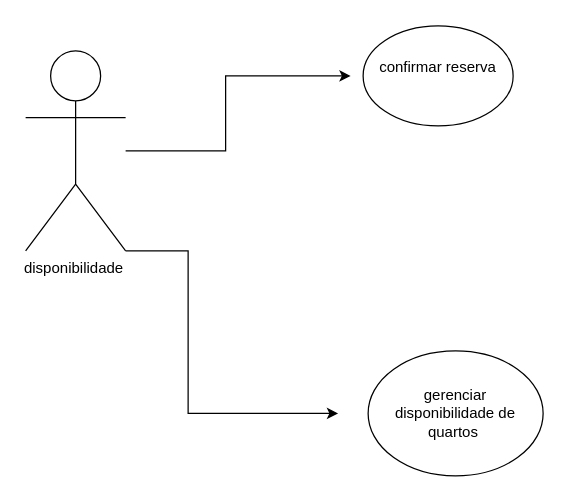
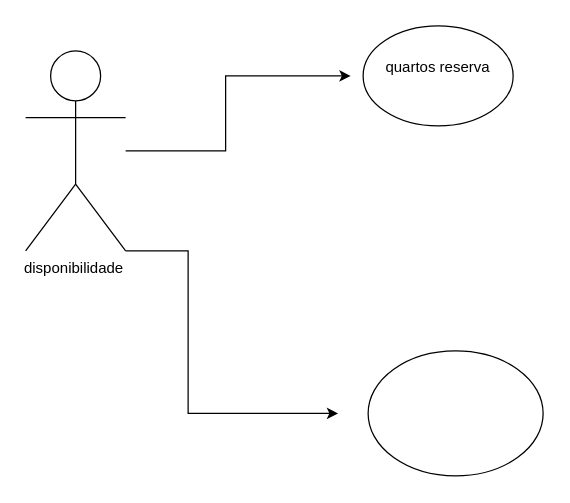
node "confirmar reserva": label "confirmar reserva" -> "quartos reserva"
node "gerenciar disponibilidade de quartos": removed
